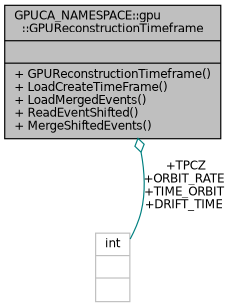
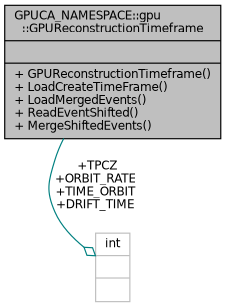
edge "int" -> "GPUCA_NAMESPACE::gpu": reversed
